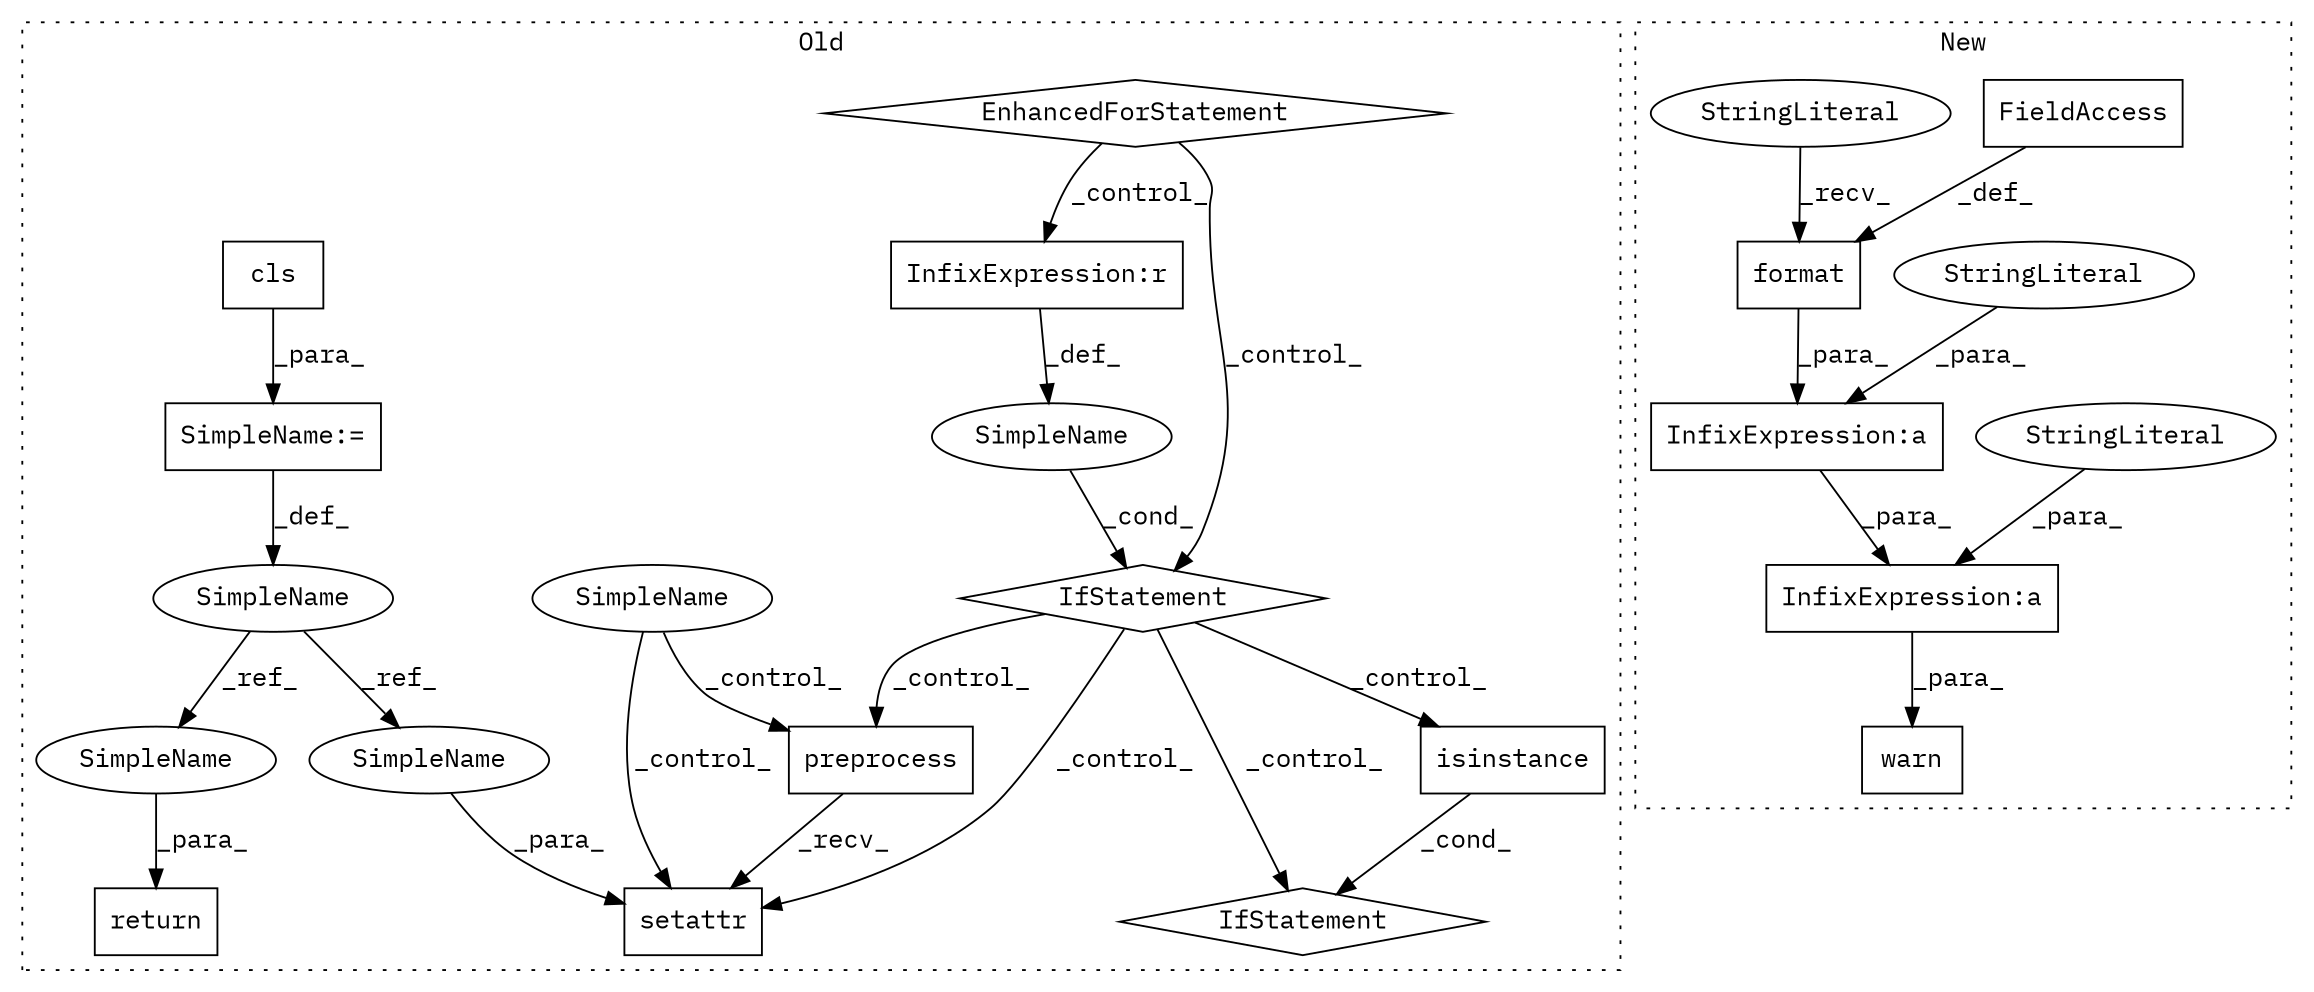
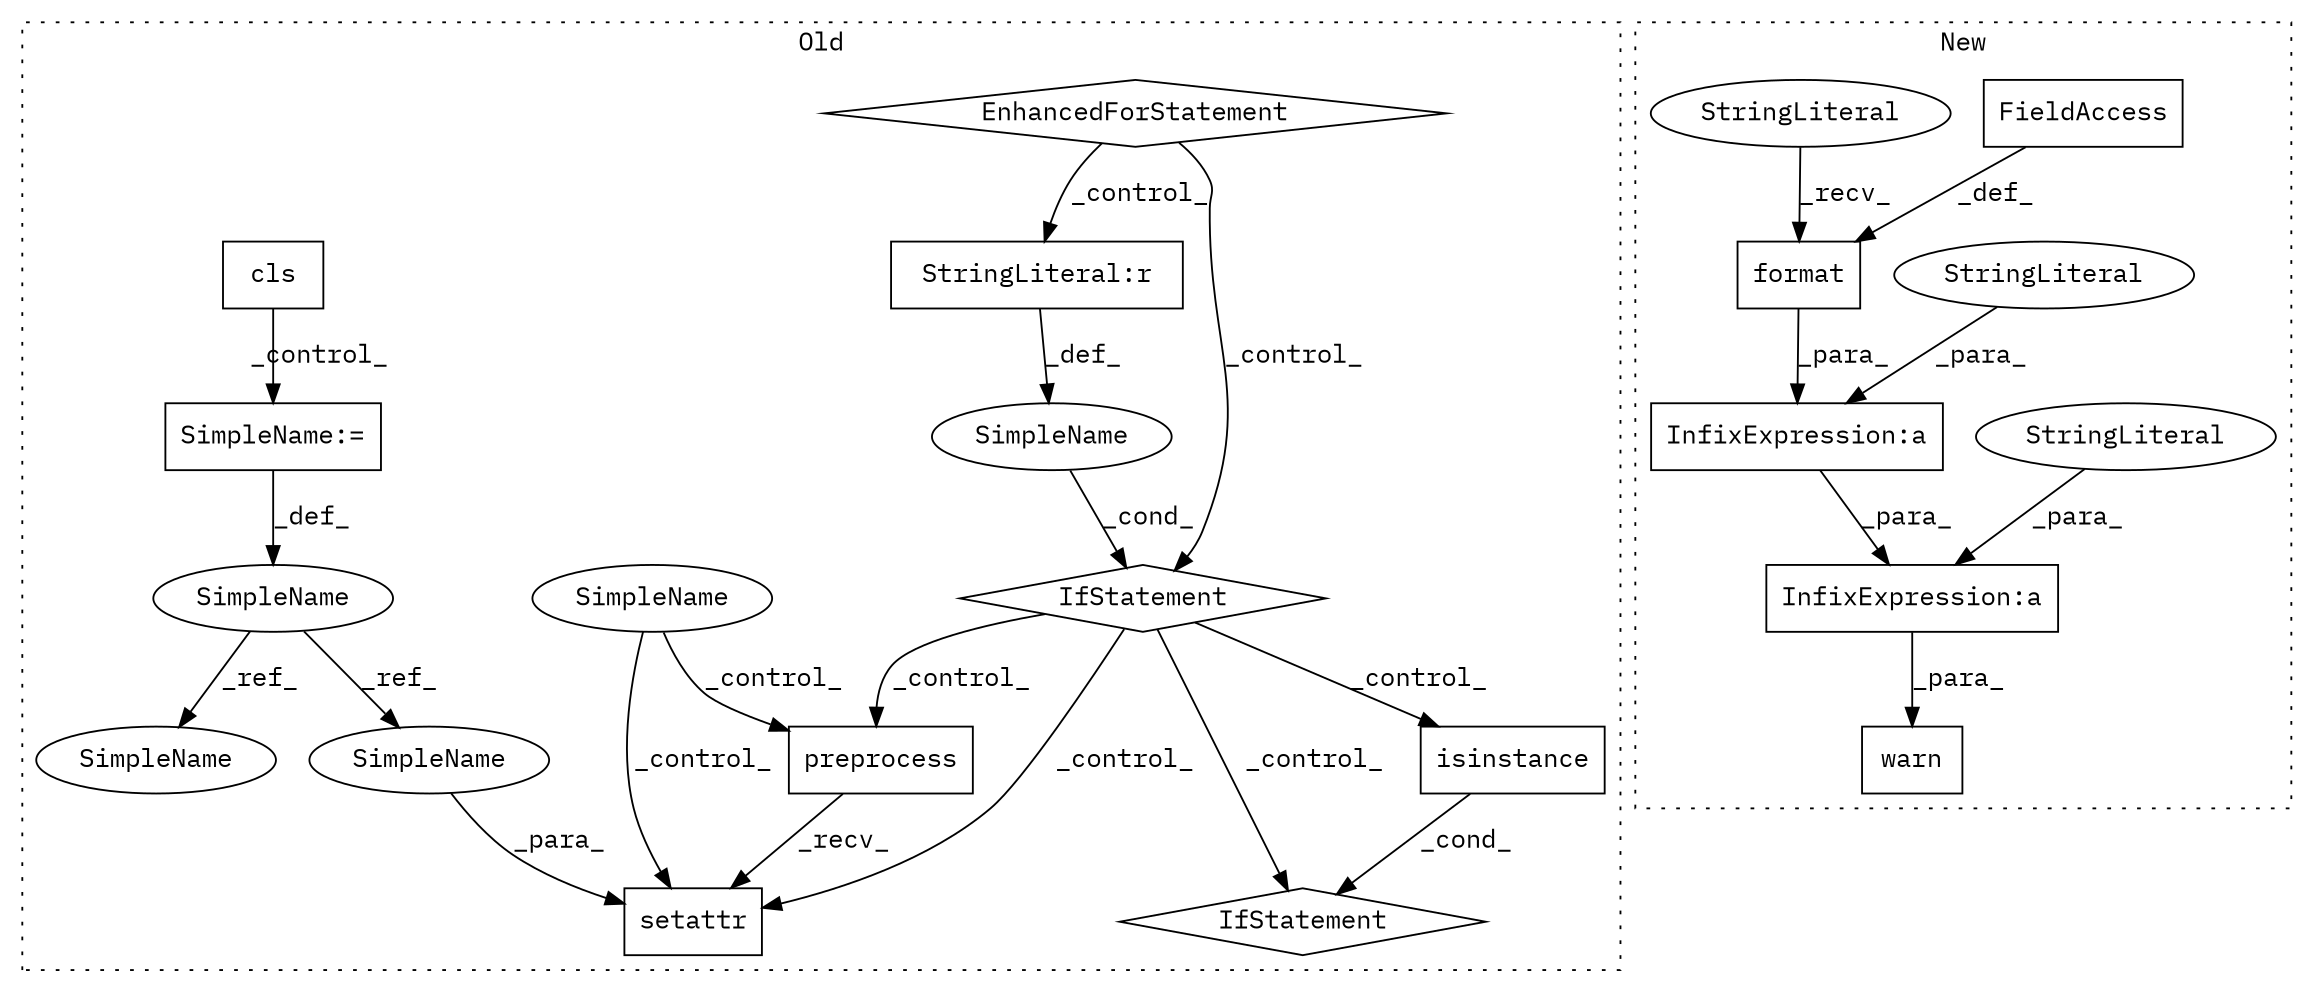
node "InfixExpression:r": label "InfixExpression:r" -> "StringLiteral:r"
edge "cls" -> "SimpleName:=": label "_para_" -> "_control_"
node "return": removed
